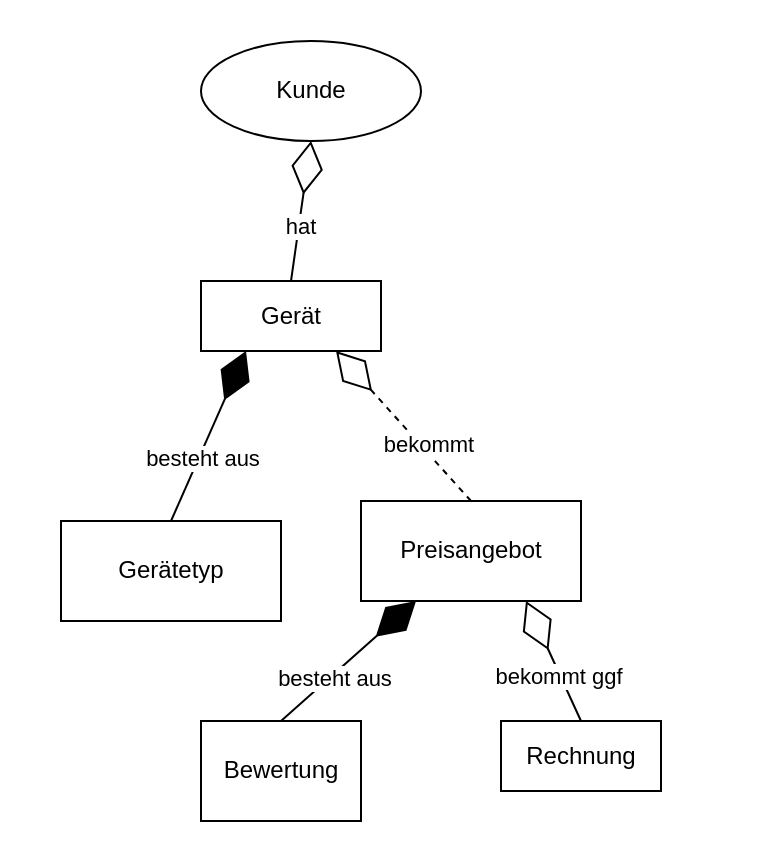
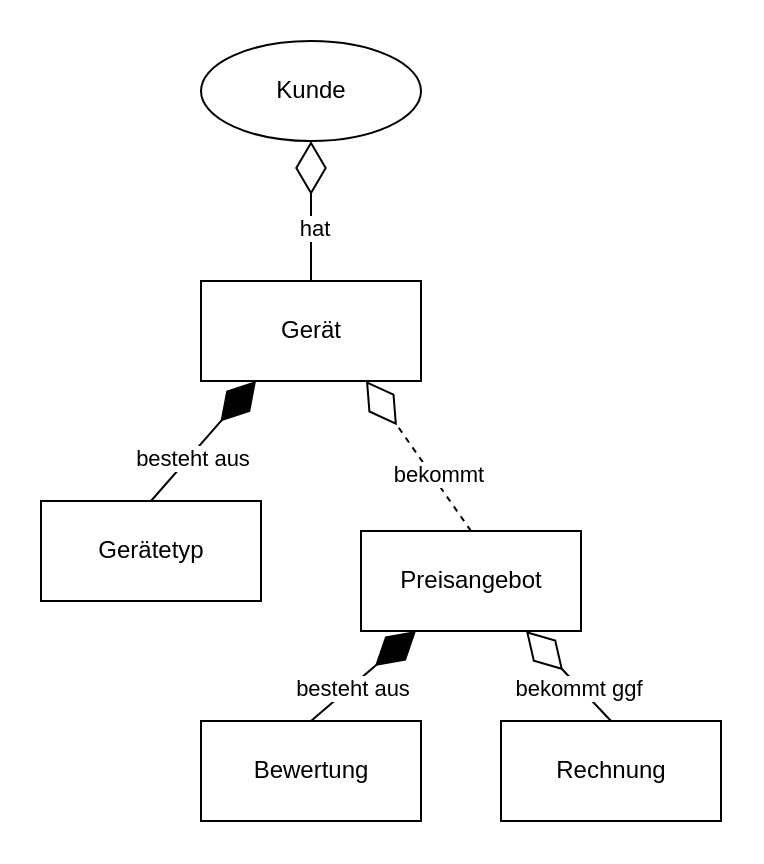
node "Gerät": size 180x70 -> 220x100
node "Preisangebot": moved (471, 551) -> (471, 581)
node "Gerätetyp": moved (171, 571) -> (151, 551)
node "Rechnung": size 160x70 -> 220x100
node "Bewertung": size 160x100 -> 220x100
